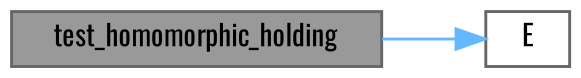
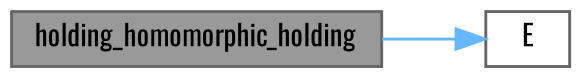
node "test_homomorphic_holding": label "test_homomorphic_holding" -> "holding_homomorphic_holding"
